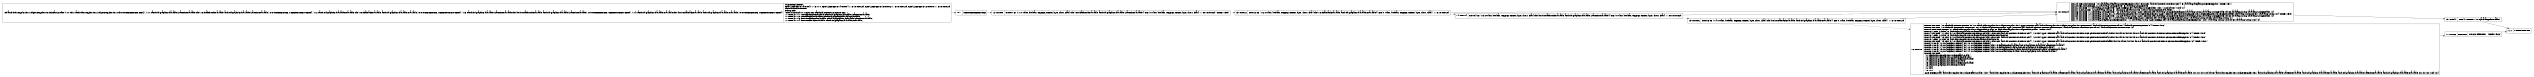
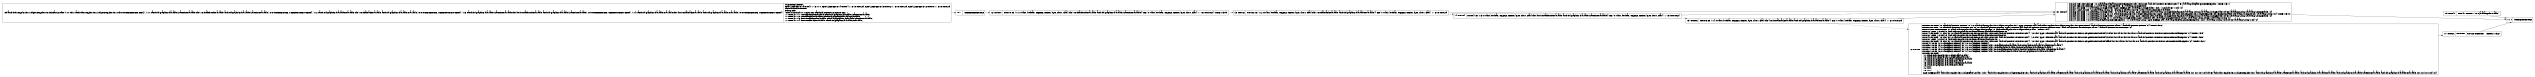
node "10: ?": text "ARRAY_ENTER_BLOCK" -> "MTH_ENTER_BLOCK"
edge "18: 0x002d" -> "19: 0x0047": now "18: 0x002d" -> "11: ?"
node "11: ?": text "MTH_EXIT_MTH" -> "MTH_EXIT_BLOCK"
node "17: 0x002c": text "0x002c: RETURN    (LINE:11522)" -> "0x002c: RETURN    (HINTS:11522)"
